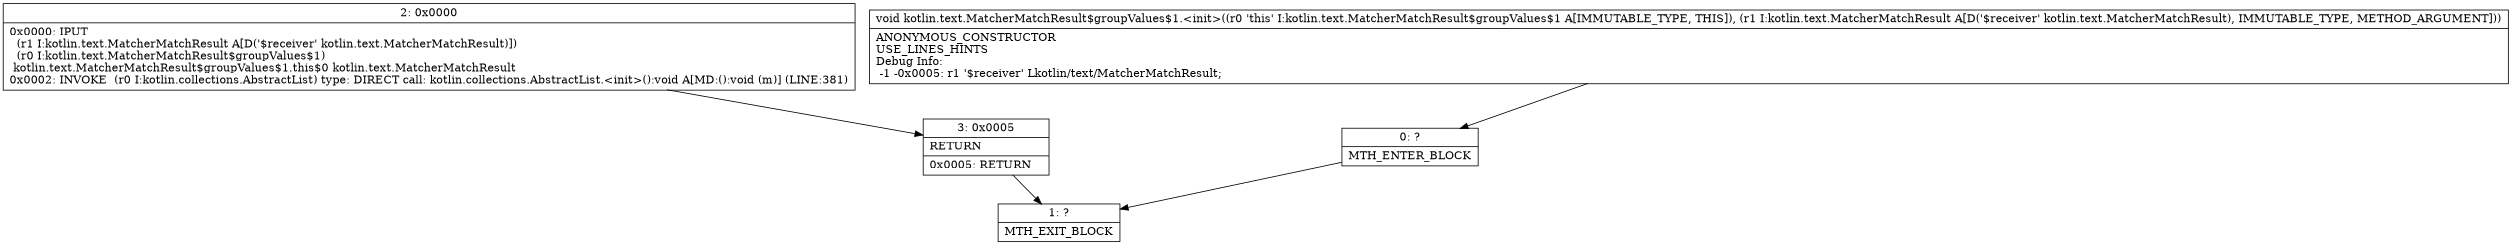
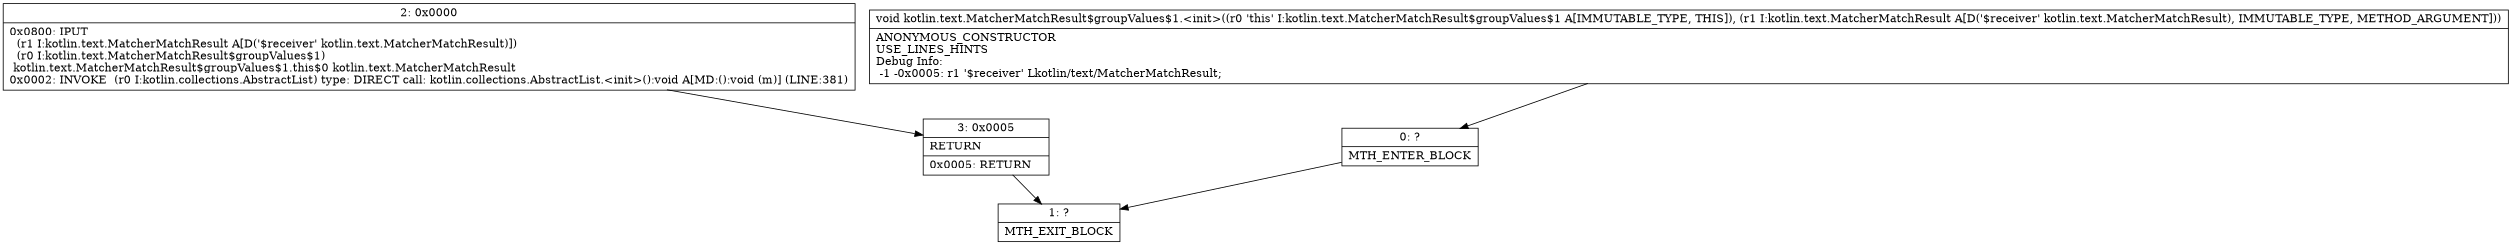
node "2: 0x0000": text "0x0000: IPUT" -> "0x0800: IPUT"
